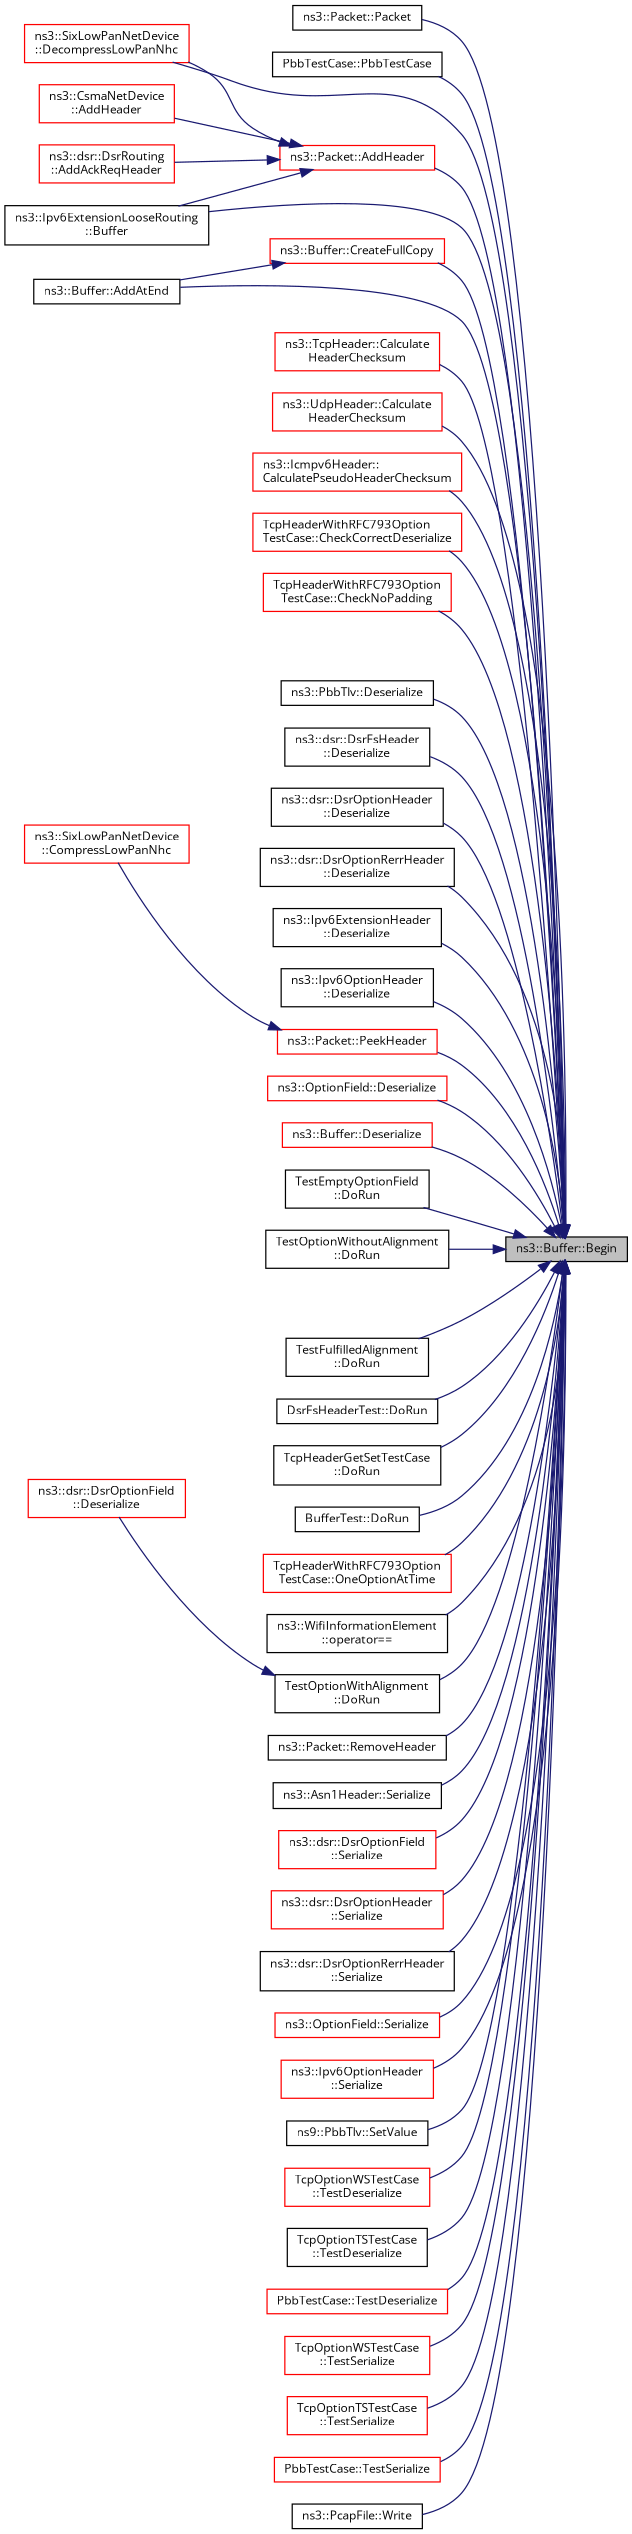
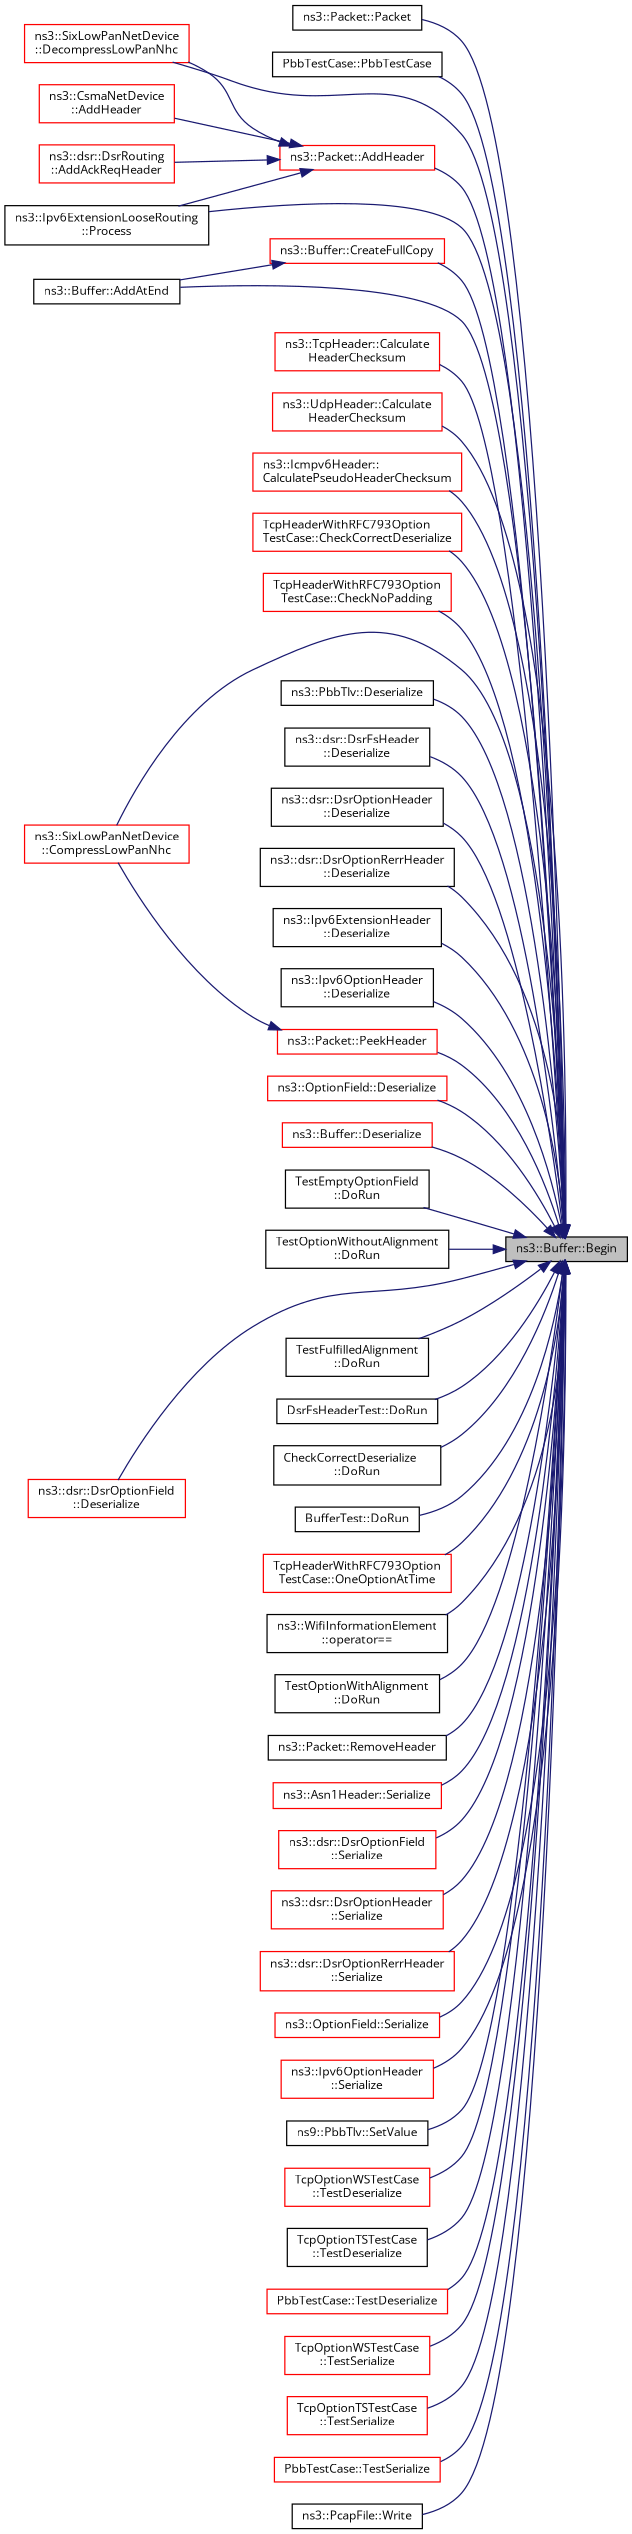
node "ns3::Ipv6ExtensionLooseRouting ::Buffer": label "ns3::Ipv6ExtensionLooseRouting ::Buffer" -> "ns3::Ipv6ExtensionLooseRouting ::Process"
edge "ns3::SixLowPanNetDevice ::CompressLowPanNhc" -> "ns3::Buffer::Begin": added
node "TcpHeaderGetSetTestCase ::DoRun": label "TcpHeaderGetSetTestCase ::DoRun" -> "CheckCorrectDeserialize ::DoRun"
edge "ns3::dsr::DsrOptionField ::Deserialize" -> "TestOptionWithAlignment ::DoRun": now "ns3::dsr::DsrOptionField ::Deserialize" -> "ns3::Buffer::Begin"
node "ns3::Asn1Header::Serialize": color black -> red
node "ns3::dsr::DsrOptionRerrHeader ::Serialize": color black -> red
